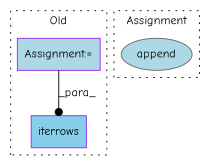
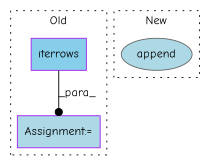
cluster "Assignment": label "Assignment" -> "New"
edge "Assignment:=" -> "iterrows": reversed
